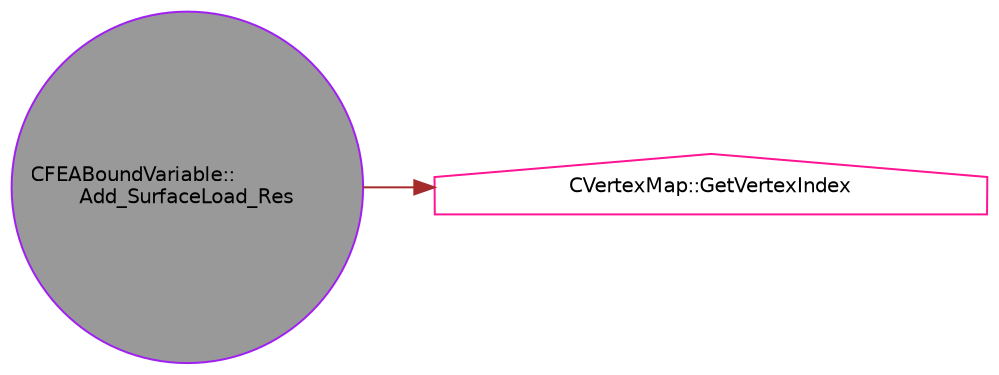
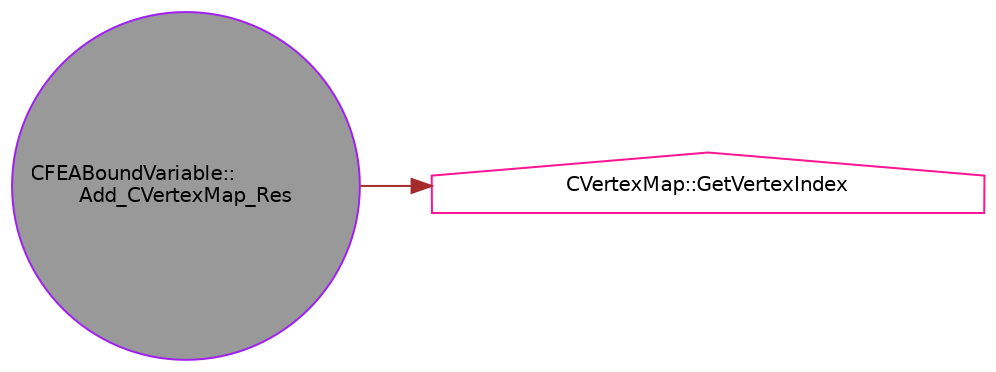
node "CFEABoundVariable:: Add_SurfaceLoad_Res": label "CFEABoundVariable:: Add_SurfaceLoad_Res" -> "CFEABoundVariable:: Add_CVertexMap_Res"
